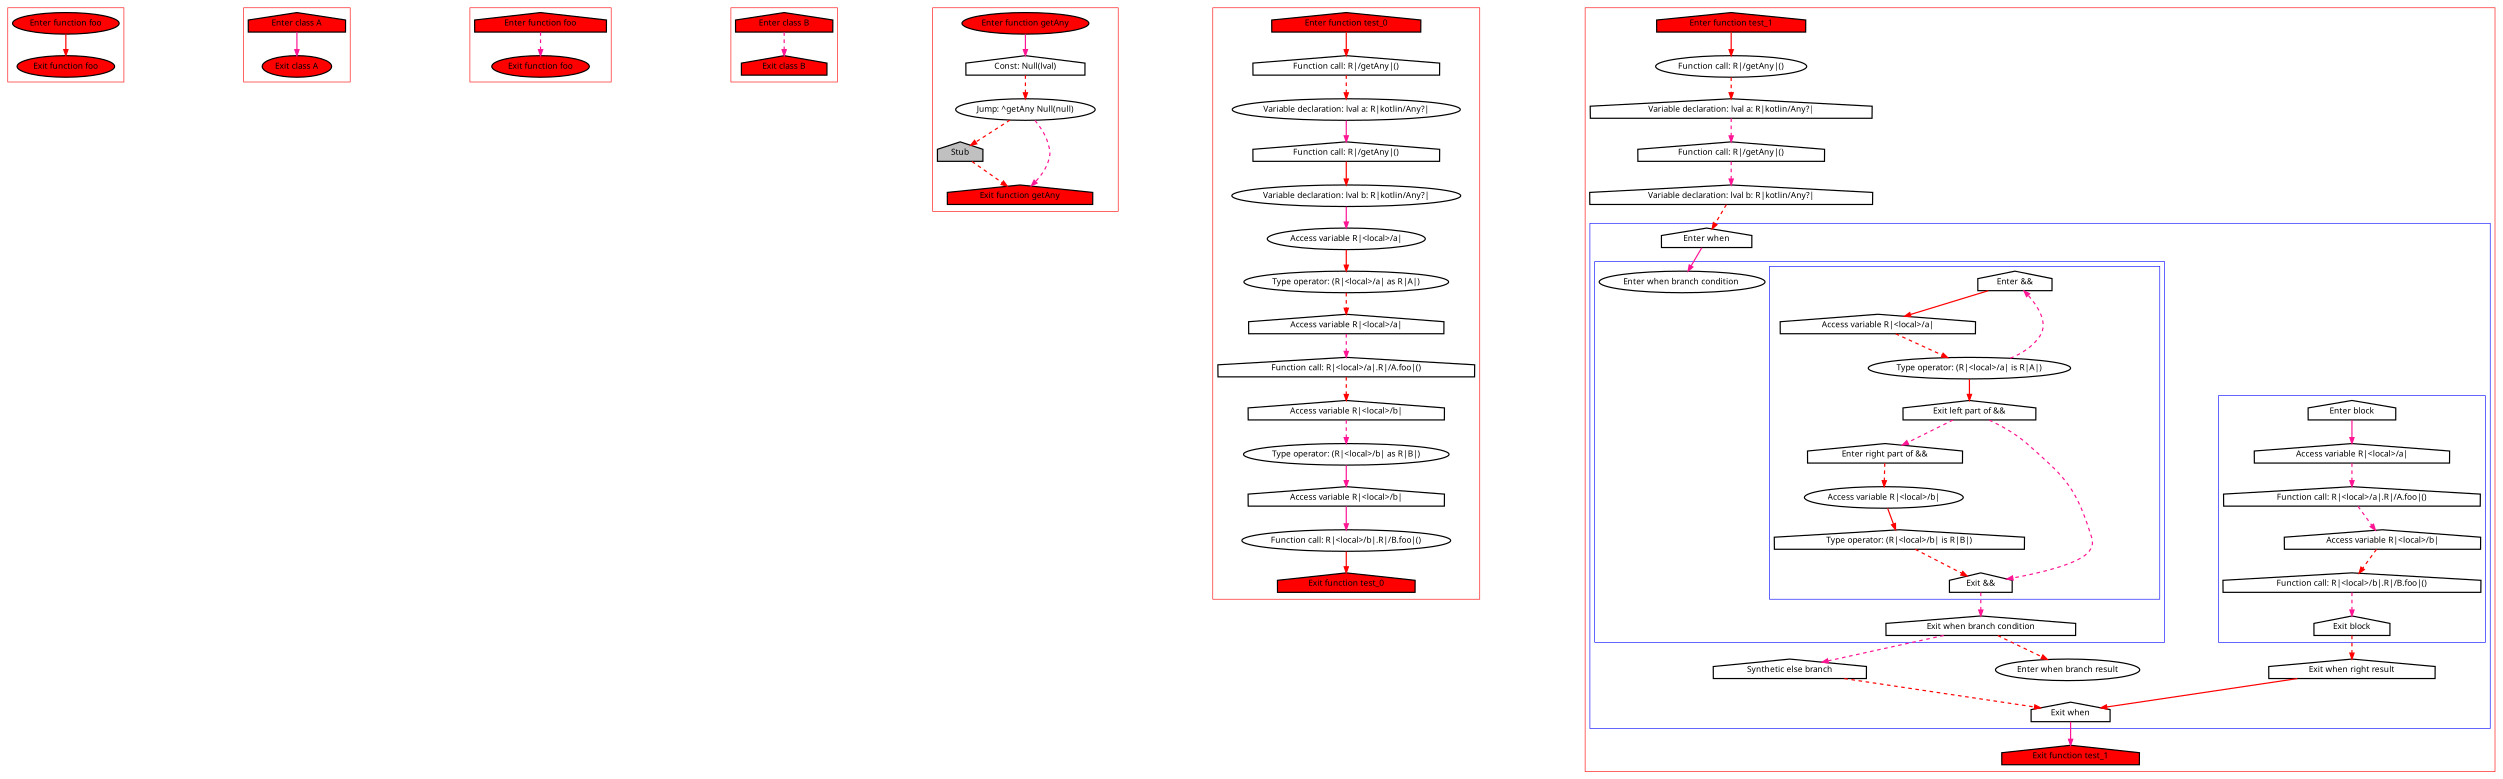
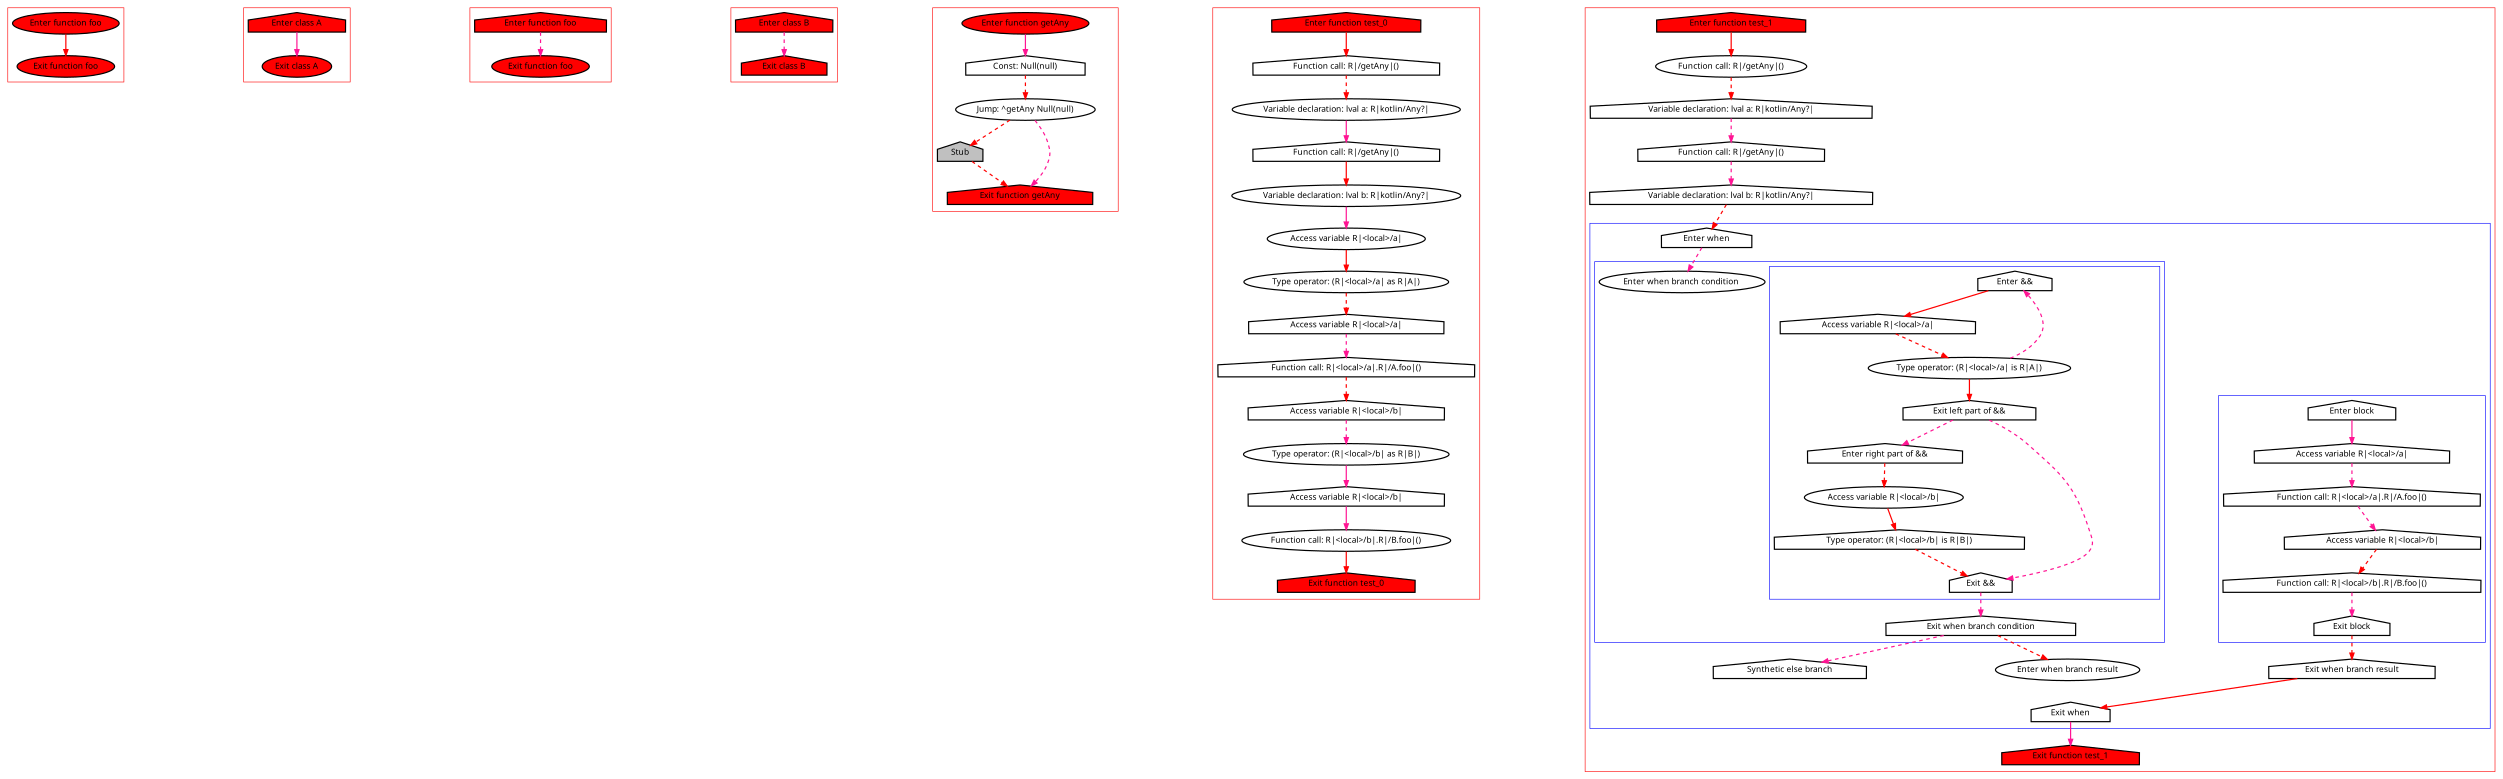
node "Const: Null(lval)": label "Const: Null(lval)" -> "Const: Null(null)"
edge "Enter when" -> "Enter when branch condition": style bold -> dashed
node "Exit when right result": label "Exit when right result" -> "Exit when branch result"
edge "Synthetic else branch" -> "Exit when": removed
